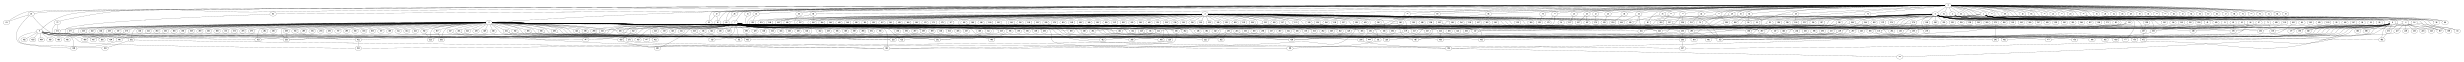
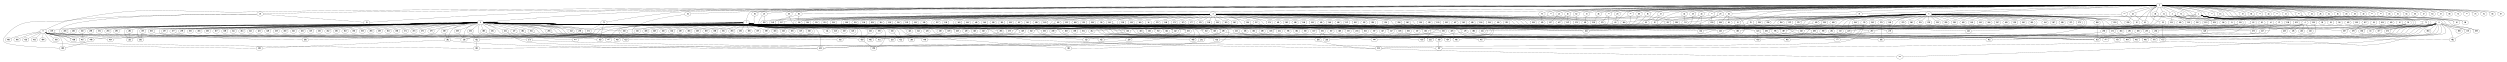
node "121": removed
node "128": removed
